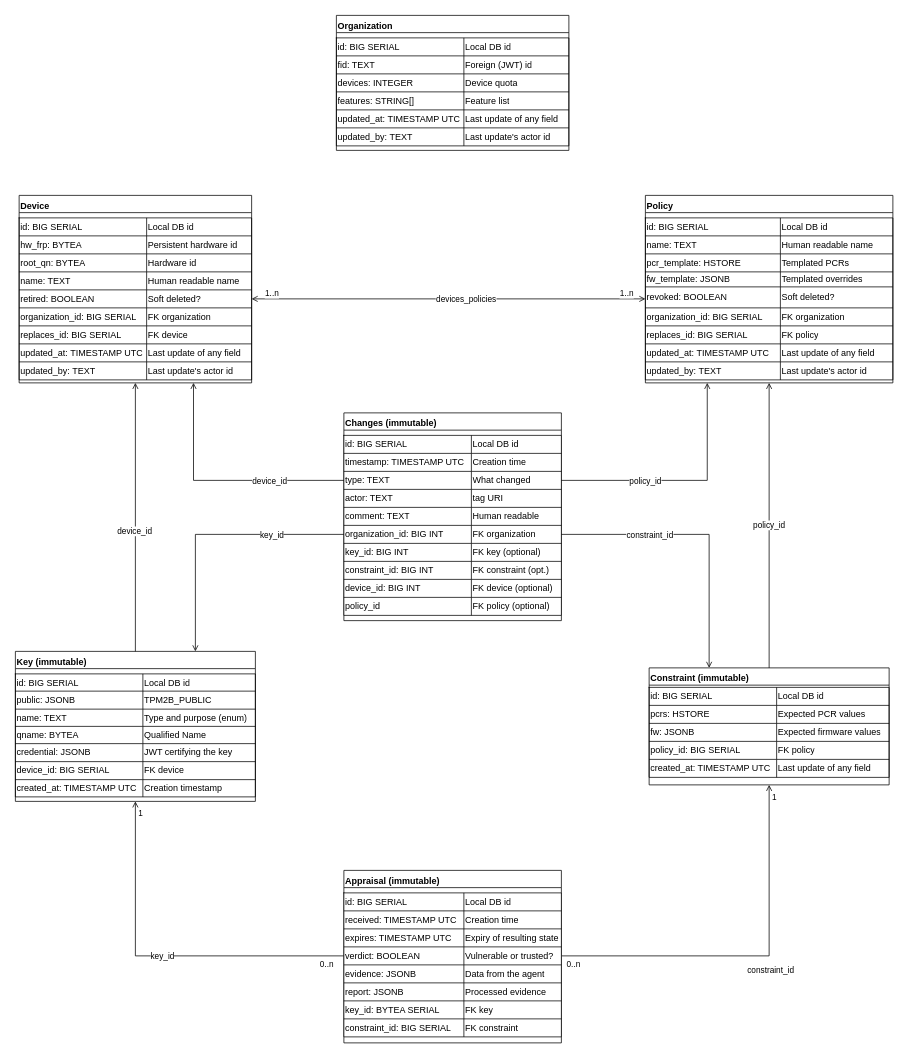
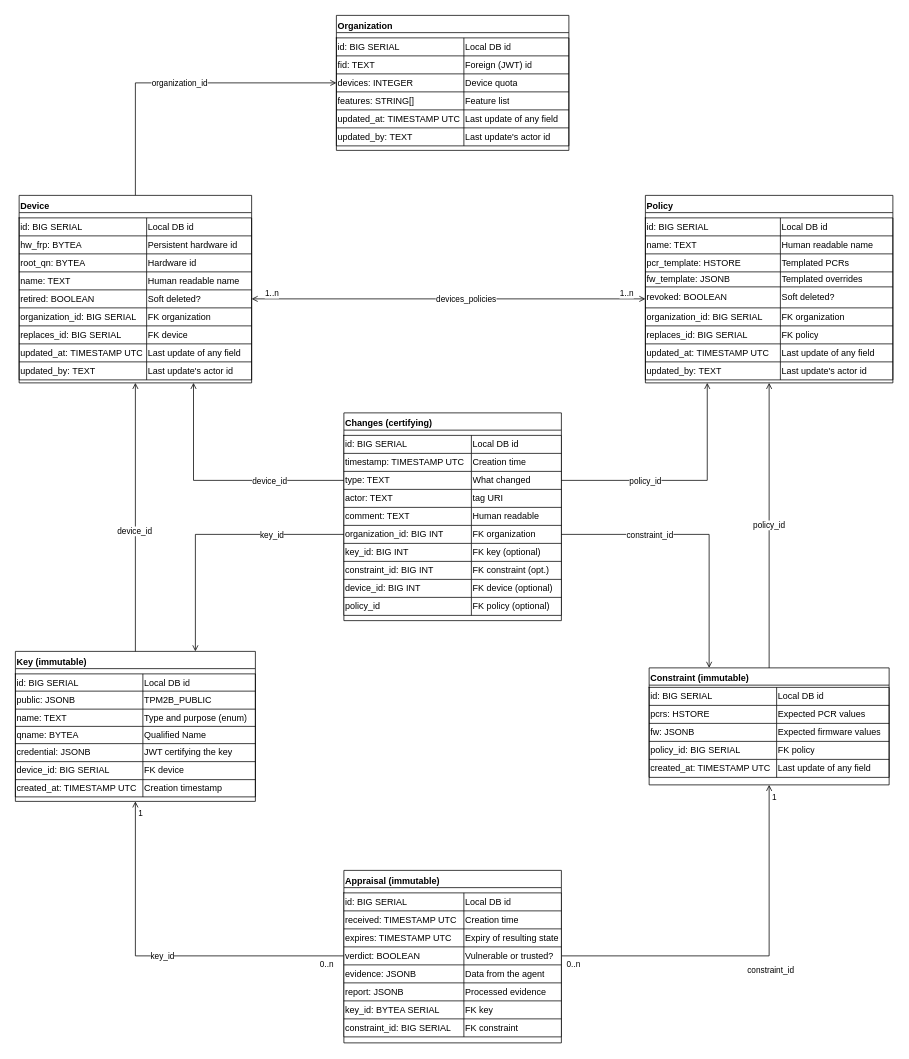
edge "Device" -> "Organization": added, label "organization_id"
node "Changes (immutable)": label "Changes (immutable)" -> "Changes (certifying)"
